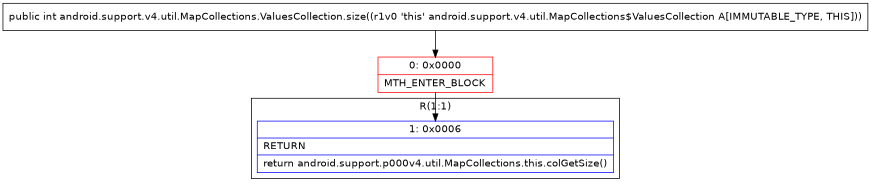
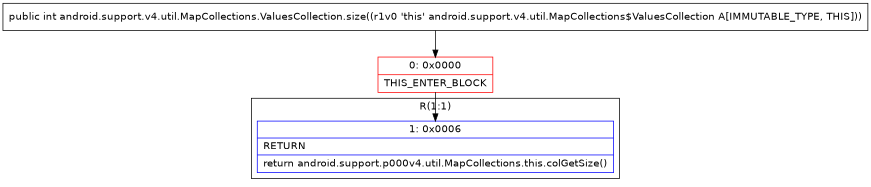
node "0: 0x0000": text "MTH_ENTER_BLOCK" -> "THIS_ENTER_BLOCK"
